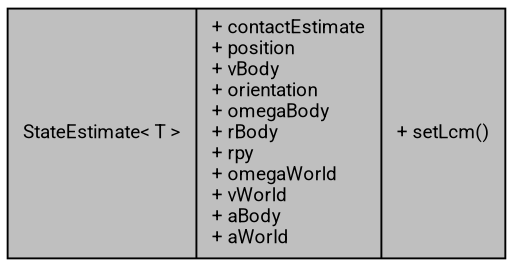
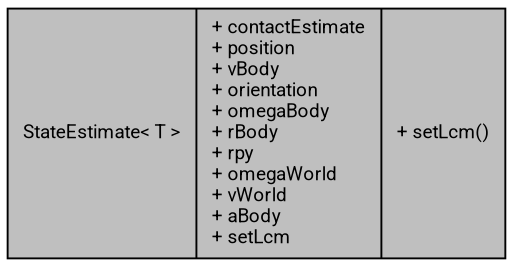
node "StateEstimate< T >": text "+ aWorld" -> "+ setLcm"
